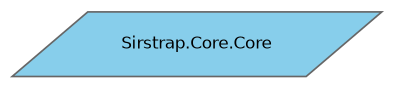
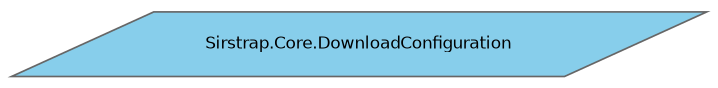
node "Sirstrap.Core.Core": label "Sirstrap.Core.Core" -> "Sirstrap.Core.DownloadConfiguration"
